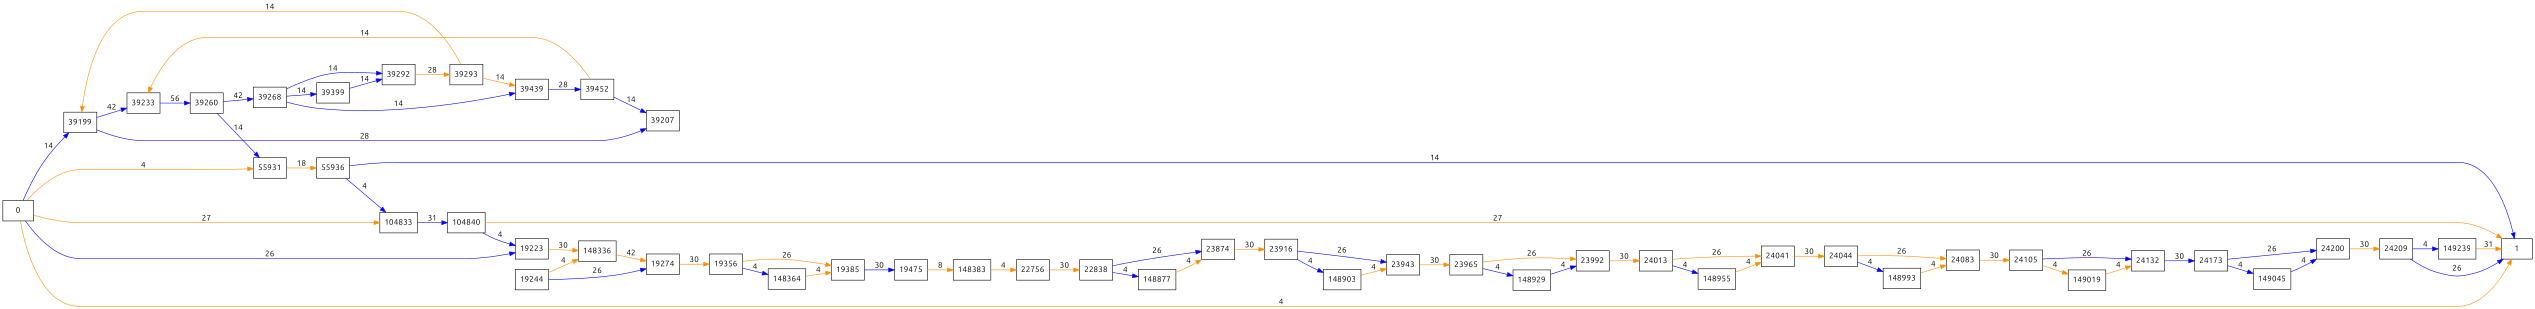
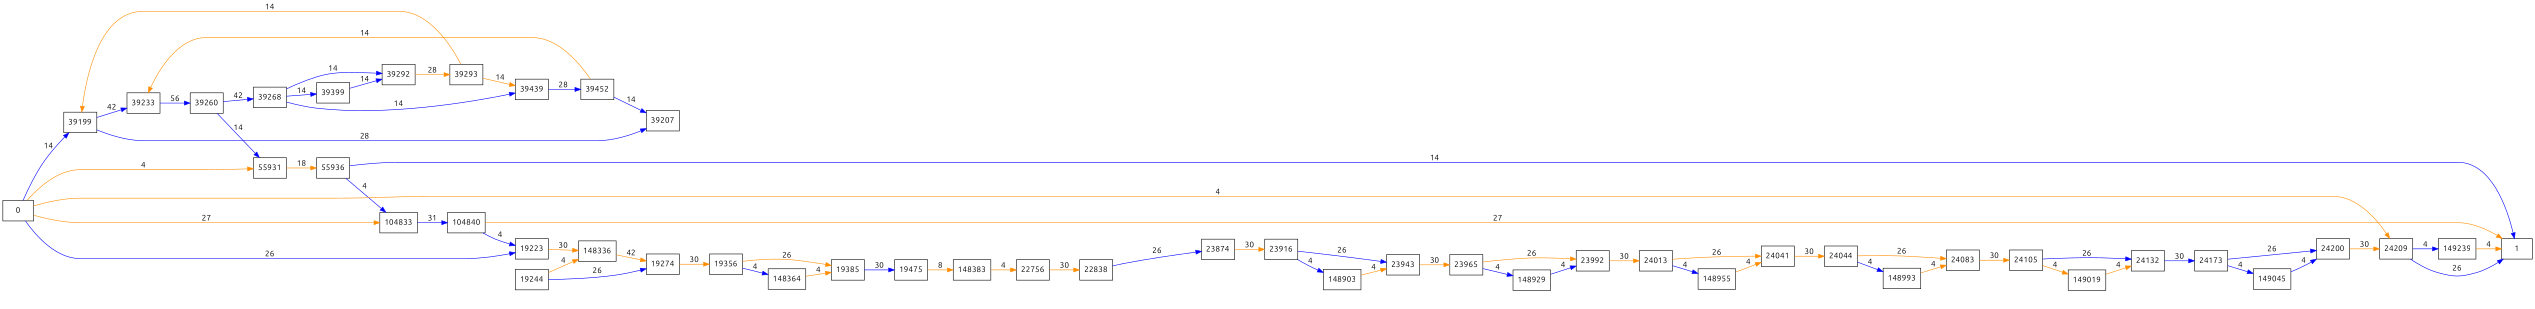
edge "149239" -> "1": label "31" -> "4"
node "148877": removed
edge "0" -> "1": now "0" -> "24209"
